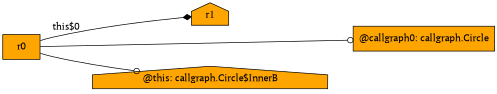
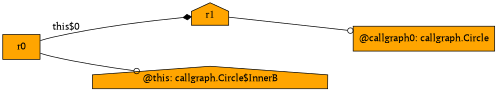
edge "r0" -> "@callgraph0: callgraph.Circle": now "r1" -> "@callgraph0: callgraph.Circle"
